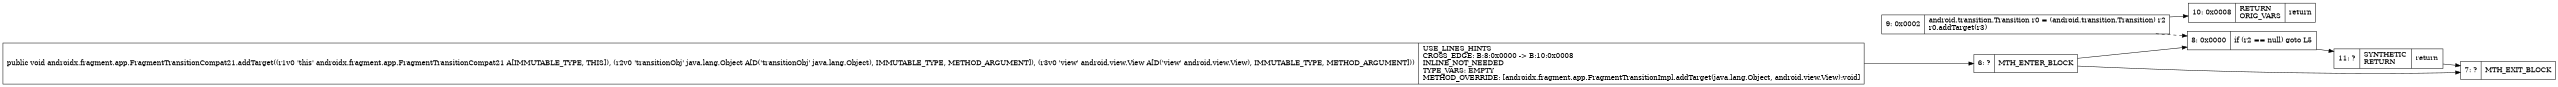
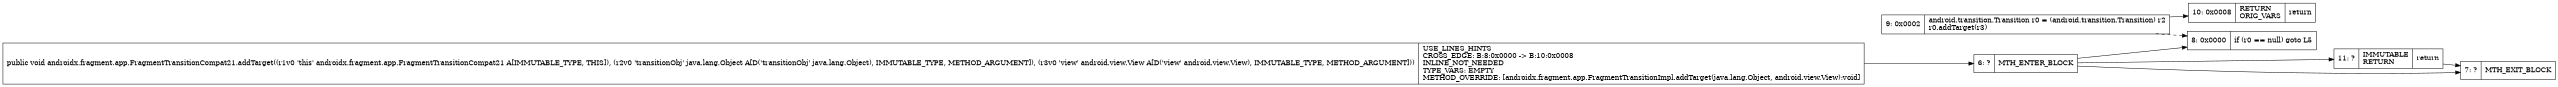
node "8: 0x0000": text "if (r2 == null) goto L5" -> "if (r0 == null) goto L5"
edge "8: 0x0000" -> "11: ?": now "6: ?" -> "11: ?"
node "11: ?": text "SYNTHETIC" -> "IMMUTABLE"
